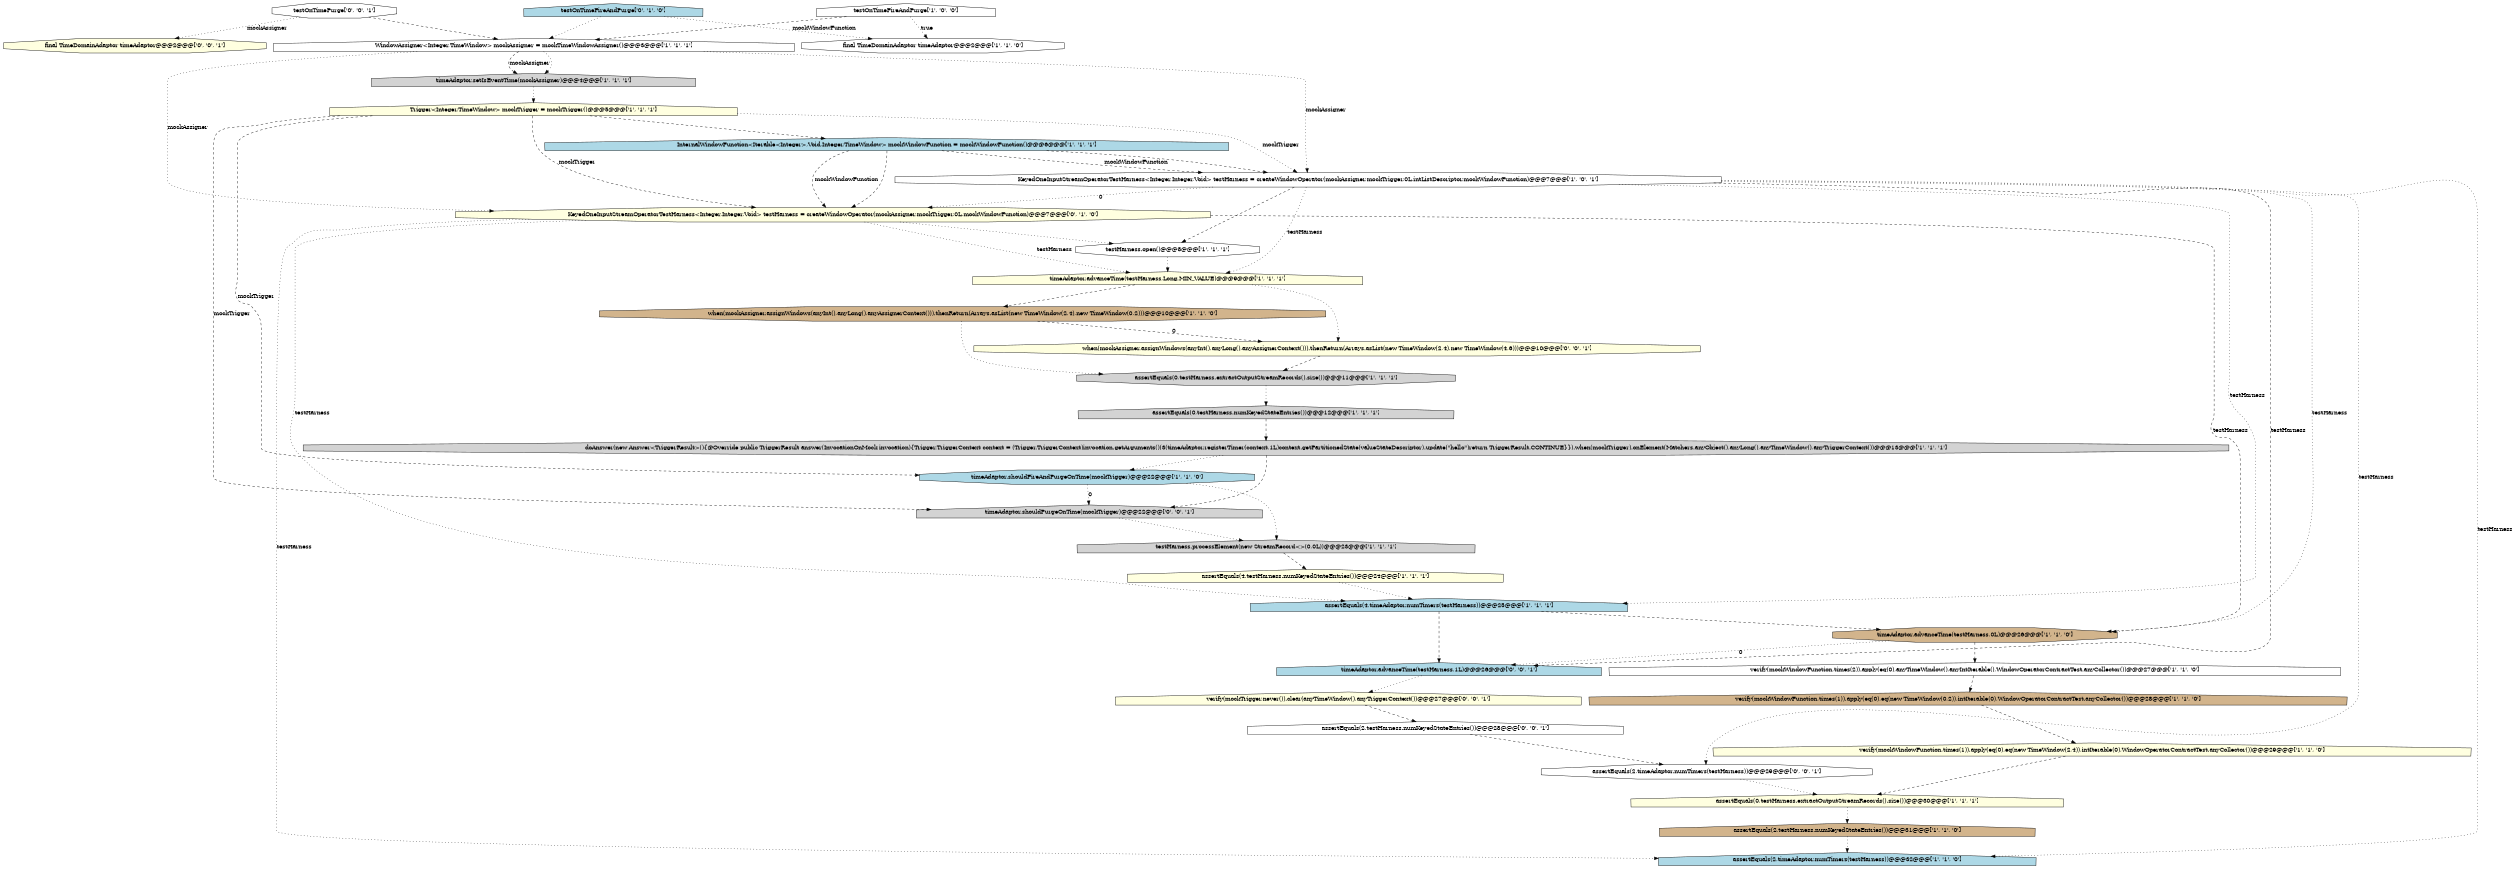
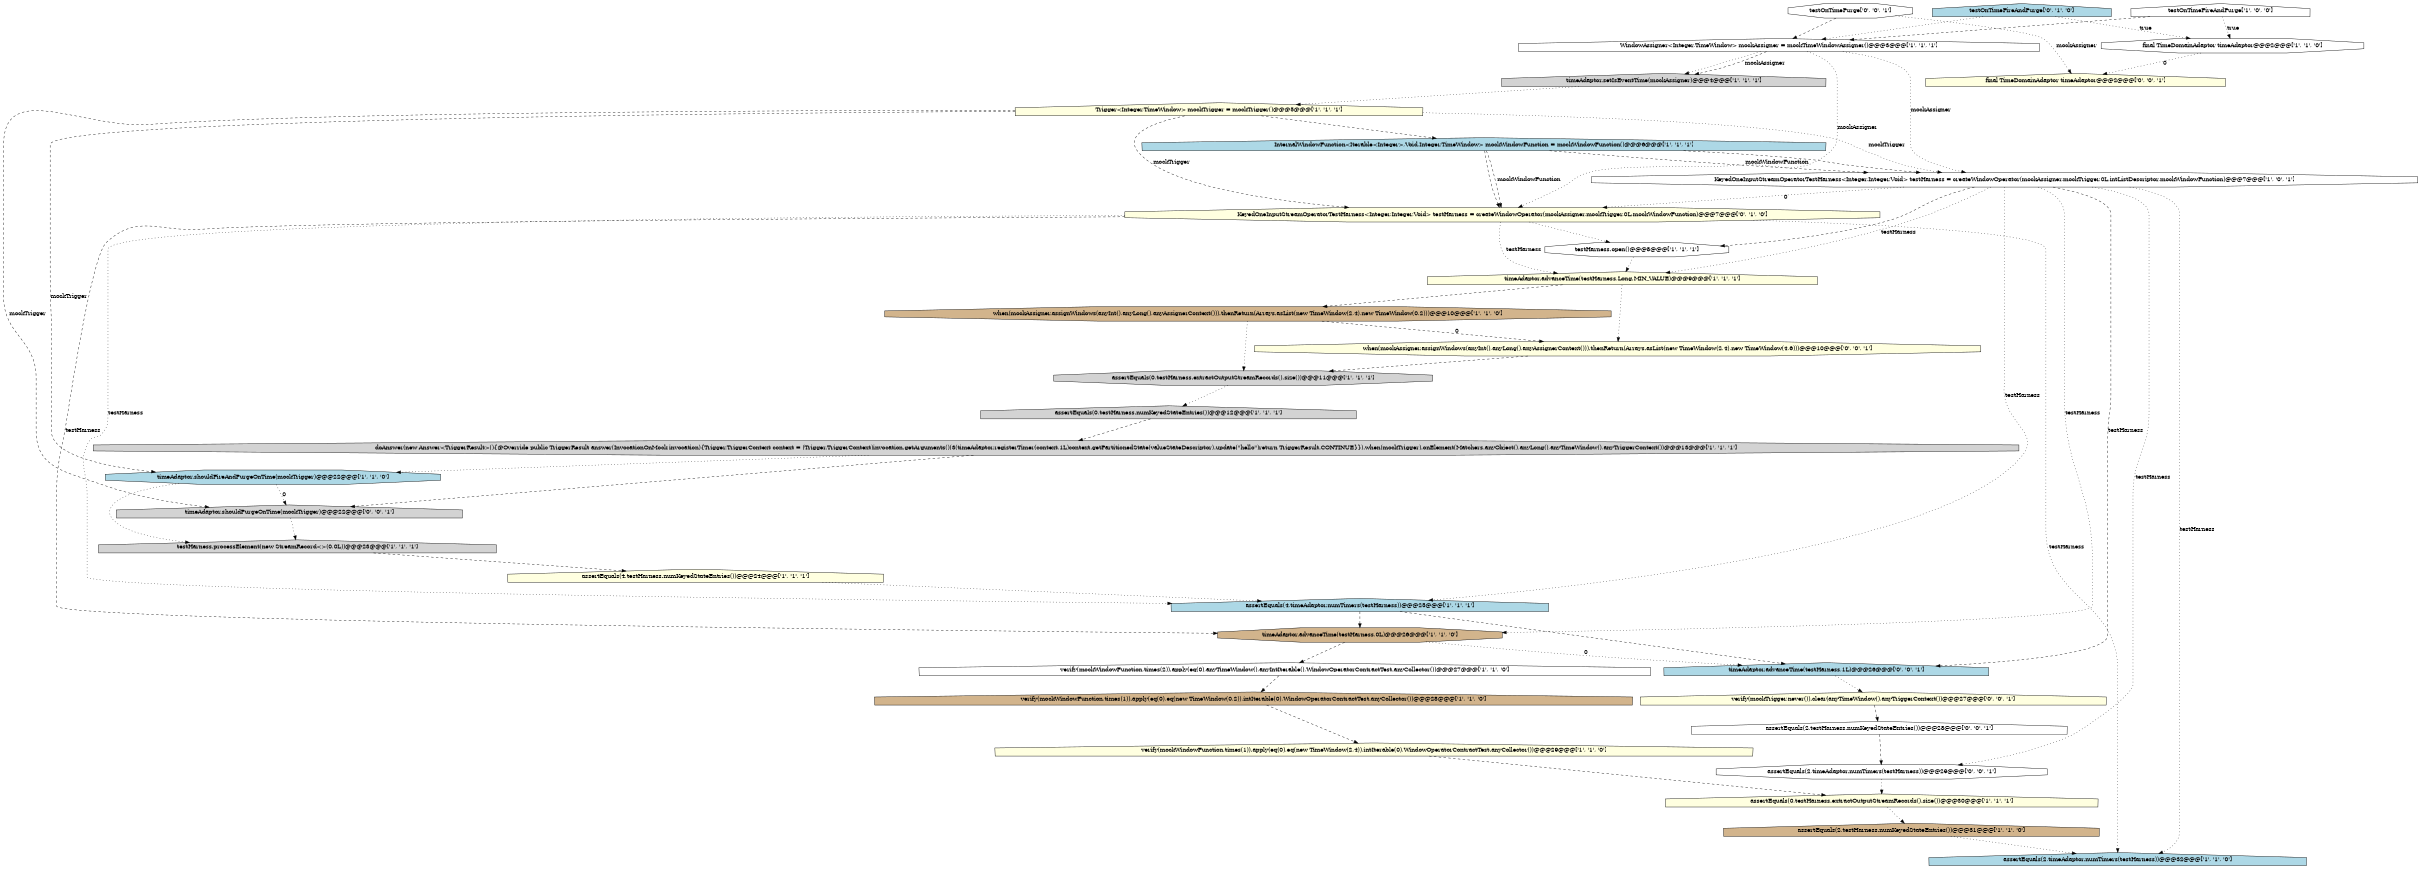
edge "testOnTimeFireAndPurge['0', '1', '0']" -> "final TimeDomainAdaptor timeAdaptor@@@2@@@['1', '1', '0']": label "mockWindowFunction" -> "true"
node "final TimeDomainAdaptor timeAdaptor@@@2@@@['0', '0', '1']": shape octagon -> house
edge "final TimeDomainAdaptor timeAdaptor@@@2@@@['1', '1', '0']" -> "final TimeDomainAdaptor timeAdaptor@@@2@@@['0', '0', '1']": added, label "0"
